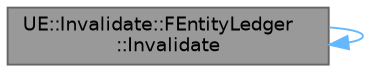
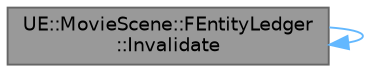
node "UE::Invalidate::FEntityLedger ::Invalidate": label "UE::Invalidate::FEntityLedger ::Invalidate" -> "UE::MovieScene::FEntityLedger ::Invalidate"
